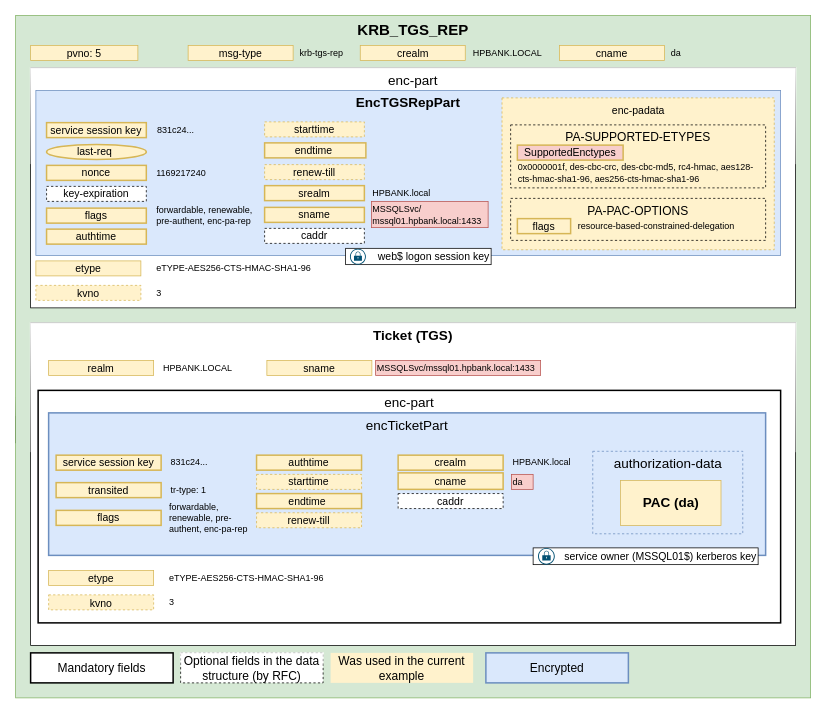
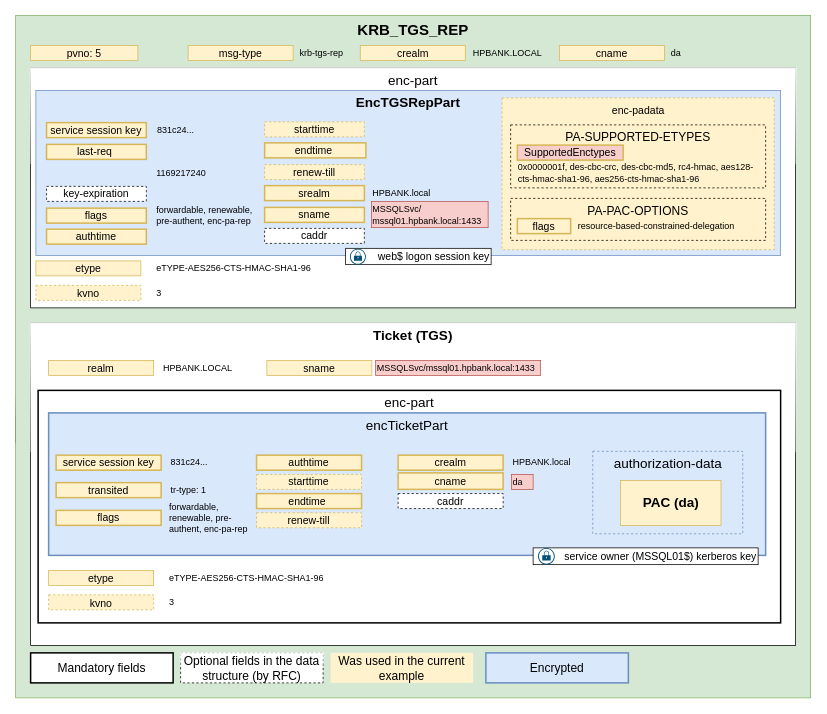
node "last-req": shape ellipse -> rectangle
node "nonce": removed
